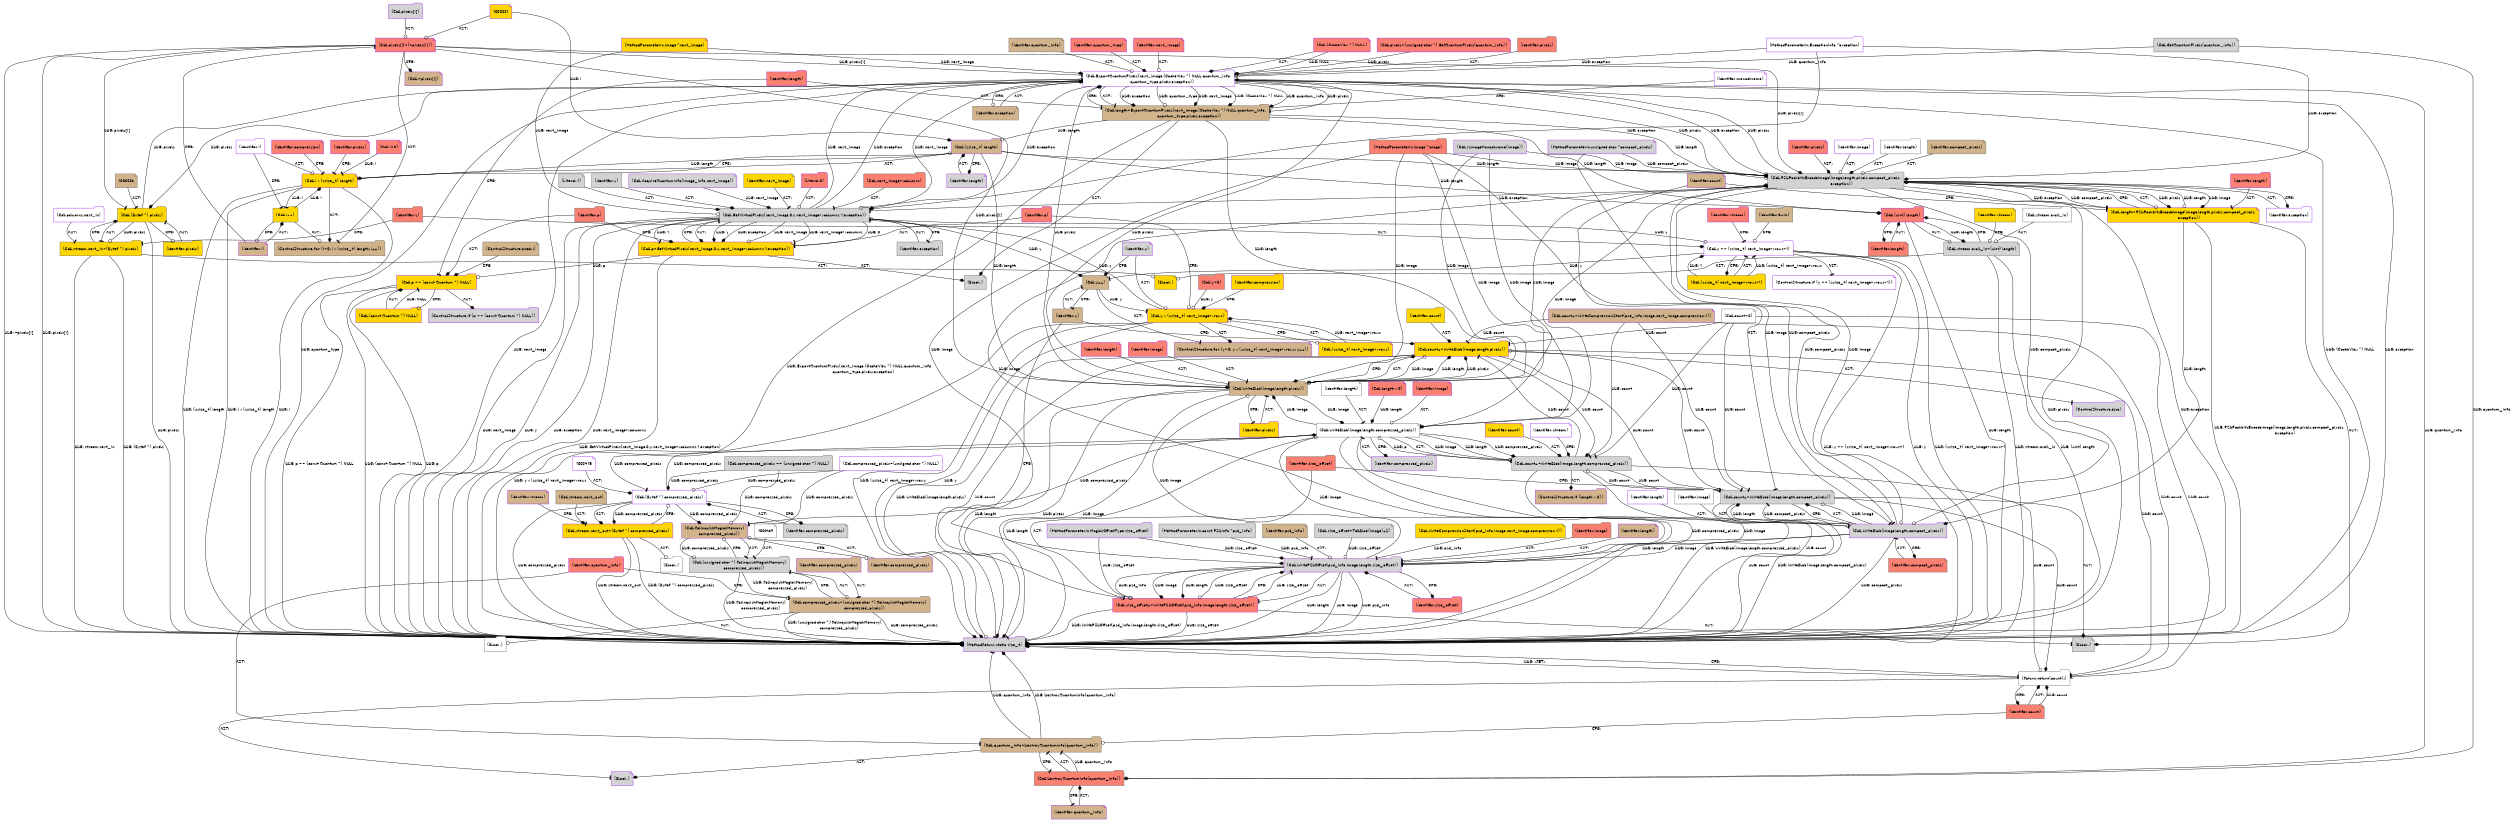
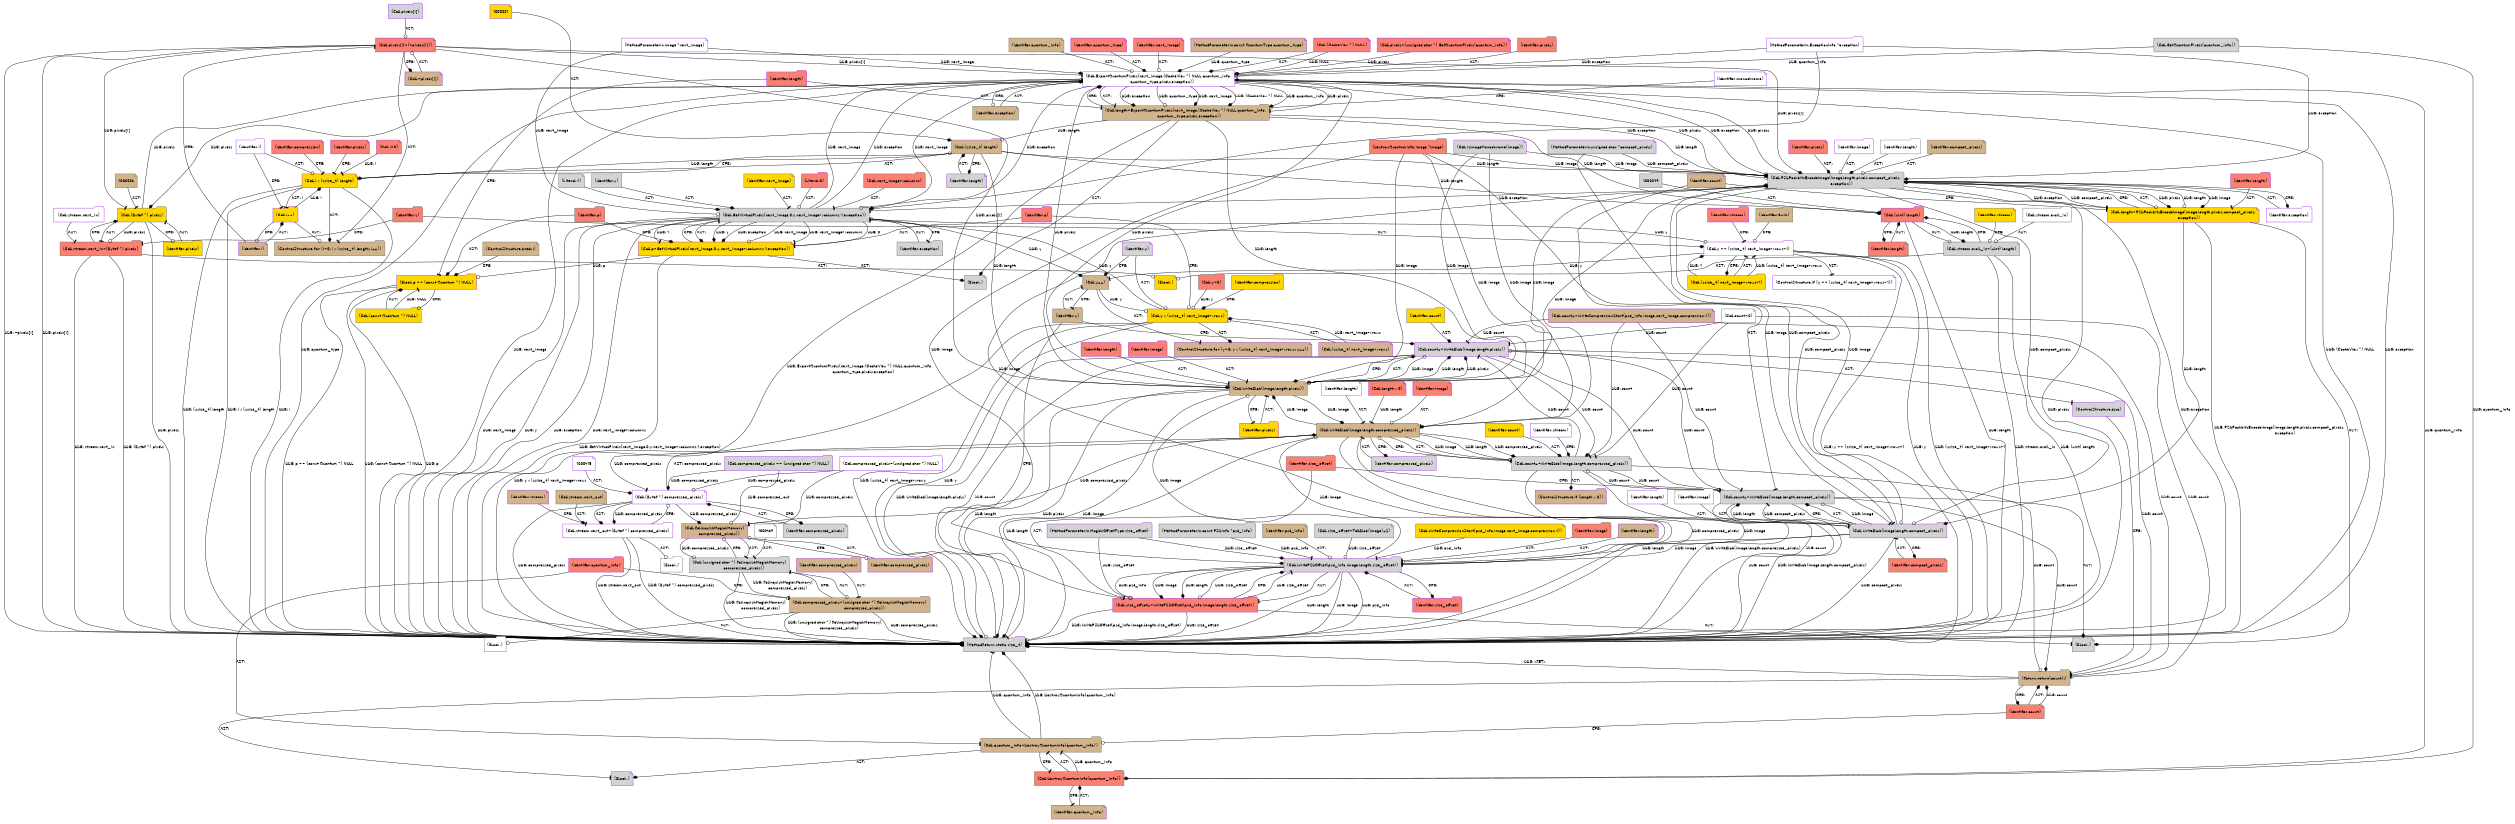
edge "1000331" -> "(Call,pixels[i]=(~pixels[i]))": now "(Call,~pixels[i])" -> "(Call,pixels[i]=(~pixels[i]))"
node "(MethodParameterIn,Image *next_image)": fillcolor gold -> white
node "(MethodParameterIn,const QuantumType quantum_type)": added
edge "1000331" -> "(Call,(ssize_t) length)": label "DDG: i" -> "AST: "
node "(MethodParameterIn,Image *image)": label "(MethodParameterIn,Image *image)" -> "(DestroyQuantumInfo,Image *image)"
node "(Call,AcquireQuantumInfo(image_info,next_image))": removed
node "1000379": added
edge "(Call,i < (ssize_t) length)" -> "(Call,i++)": label "DDG: i" -> "AST: i"
node "(Call,columns.next_in)": label "(Call,columns.next_in)" -> "(Call,stream.next_in)"
node "(Call,i++)": color gray40 -> purple
node "(Call,stream.next_in=(Bytef *) pixels)": fillcolor gold -> salmon
node "(Call,p == (const Quantum *) NULL)": label "(Call,p == (const Quantum *) NULL)" -> "(Block,p == (const Quantum *) NULL)"
edge "(Call,y++)" -> "(Call,y < (ssize_t) next_image->rows)": arrowhead tee -> odot
node "(Call,(const Quantum *) NULL)": color purple -> gray40
node "(ControlStructure,if (p == (const Quantum *) NULL))": removed
node "(Call,y < (ssize_t) next_image->rows)": color purple -> gray40
edge "(Call,y < (ssize_t) next_image->rows)" -> "(Call,(ssize_t) next_image->rows)": removed, label "CFG:"
node "(Call,(ssize_t) next_image->rows)": fillcolor gold -> tan
node "(Call,count+=WriteBlob(image,length,pixels))": fillcolor gold -> lightgrey
edge "(Call,length > 0)" -> "(Call,WriteBlob(image,length,compressed_pixels))": arrowhead diamond -> tee
edge "(Call,count=0)" -> "(Call,count+=WriteBlob(image,length,compact_pixels))": removed, label "DDG: count"
node "(Call,WriteBlob(image,length,compressed_pixels))": fillcolor white -> tan
edge "(Call,count+=WriteBlob(image,length,compressed_pixels))" -> "(Call,WriteBlob(image,length,compressed_pixels))": label "DDG: p" -> "CFG: "
node "1000715": label "1000715" -> "1000415"
edge "(Call,(Bytef *) compressed_pixels)" -> "(Call,WriteBlob(image,length,compressed_pixels))": label "DDG: compressed_pixels" -> "AST: compressed_pixels"
node "(Call,compressed_pixels == (unsigned char *) NULL)": color gray40 -> purple
edge "(Call,compressed_pixels == (unsigned char *) NULL)" -> "(Call,RelinquishMagickMemory( compressed_pixels))": label "DDG: compressed_pixels" -> "DDG: compressed_out"
node "(Call,stream.next_out=(Bytef *) compressed_pixels)": fillcolor gold -> white
edge "(MethodReturn,static size_t)" -> "(Return,return(count);)": now "(ControlStructure,else)" -> "(Return,return(count);)"
node "(Return,return(count);)": fillcolor white -> tan
